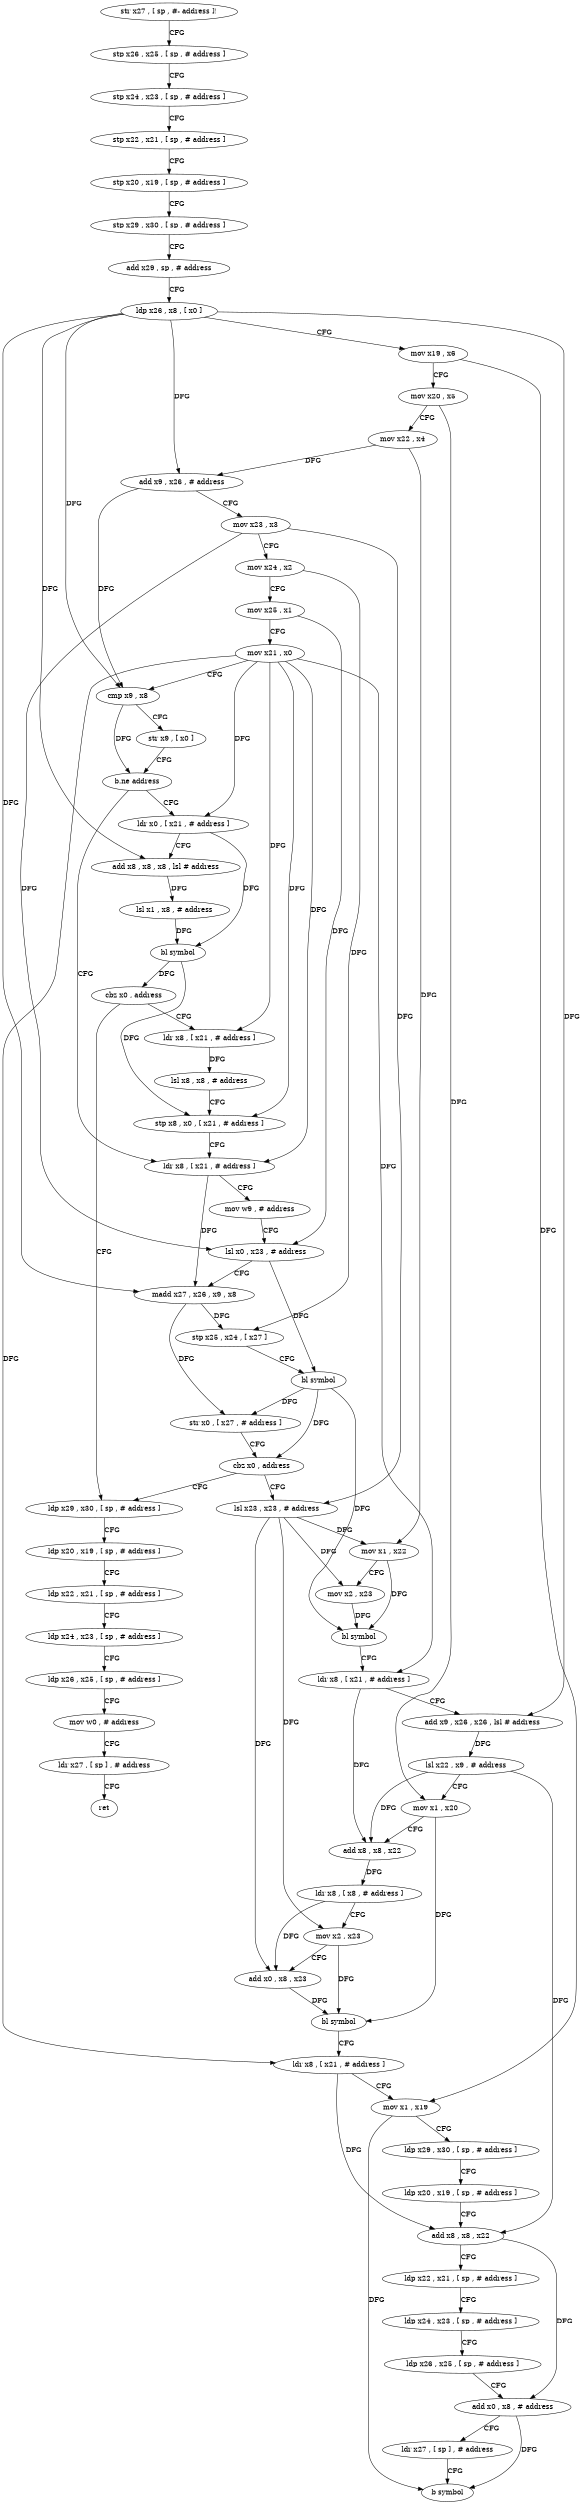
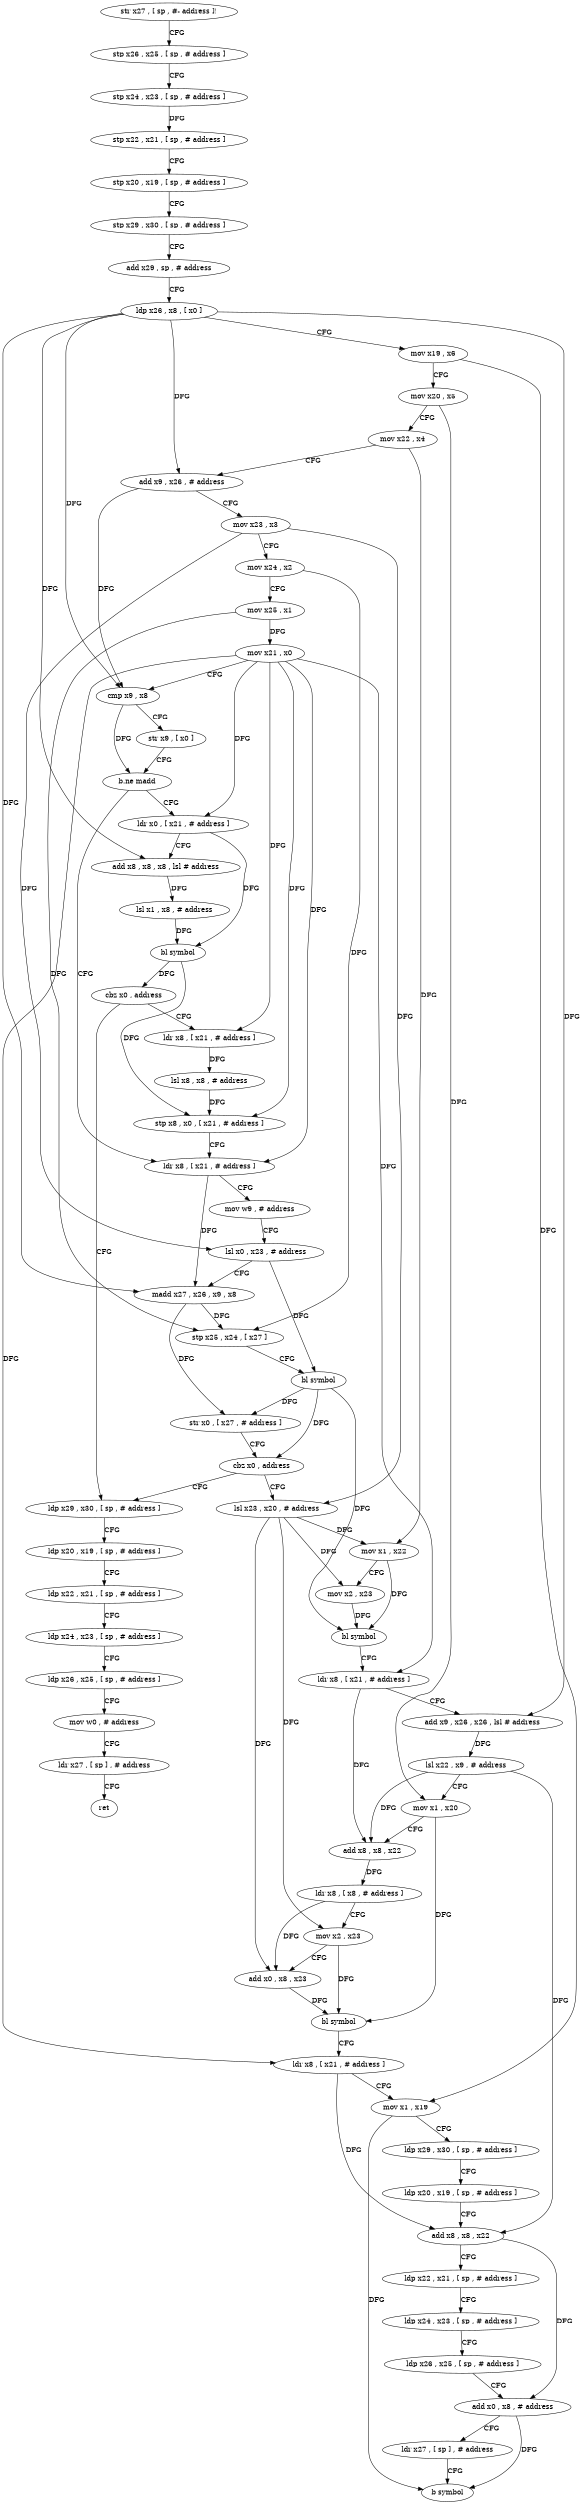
edge "stp x24 , x23 , [ sp , # address ]" -> "stp x22 , x21 , [ sp , # address ]": label "CFG" -> "DFG"
edge "mov x22 , x4" -> "add x9 , x26 , # address": label "DFG" -> "CFG"
edge "mov x25 , x1" -> "mov x21 , x0": label "CFG" -> "DFG"
node "b.ne address": label "b.ne address" -> "b.ne madd"
edge "mov x25 , x1" -> "lsl x0 , x23 , # address": now "mov x25 , x1" -> "stp x25 , x24 , [ x27 ]"
edge "lsl x8 , x8 , # address" -> "stp x8 , x0 , [ x21 , # address ]": label "CFG" -> "DFG"
node "lsl x23 , x23 , # address": label "lsl x23 , x23 , # address" -> "lsl x23 , x20 , # address"
